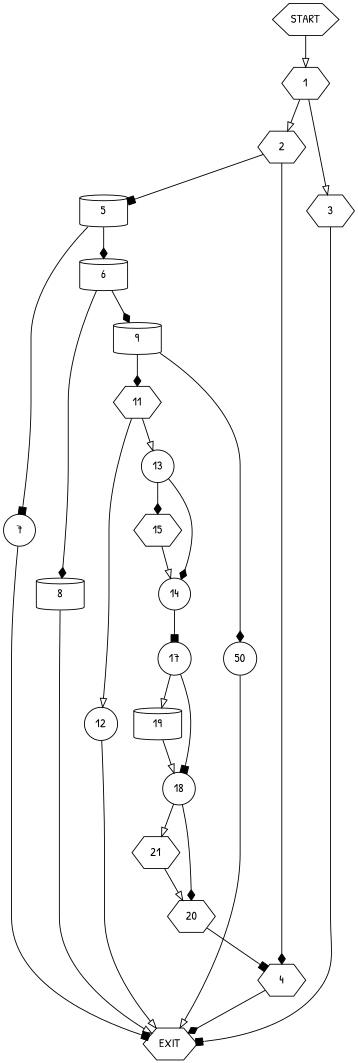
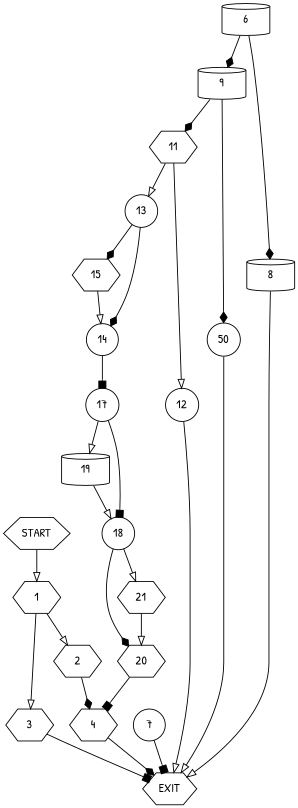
node "5": removed
